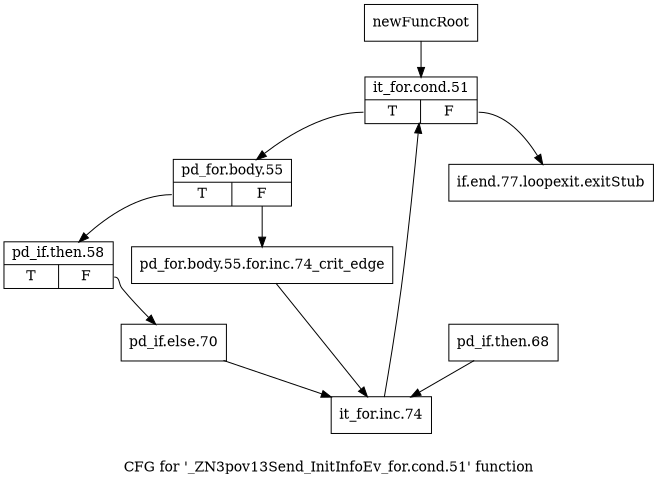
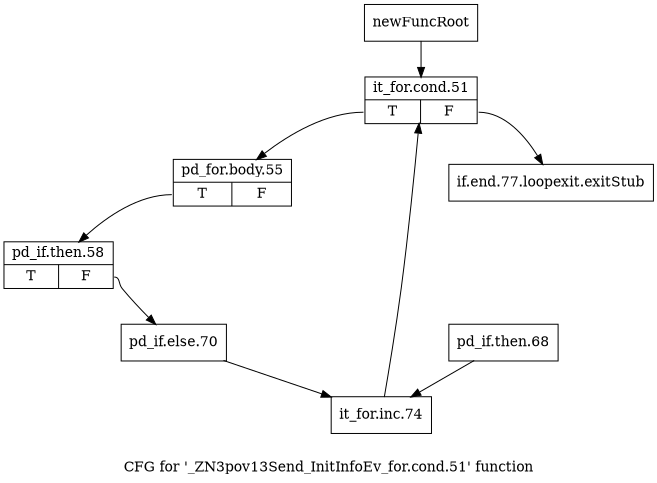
node "pd_for.body.55.for.inc.74_crit_edge": removed
